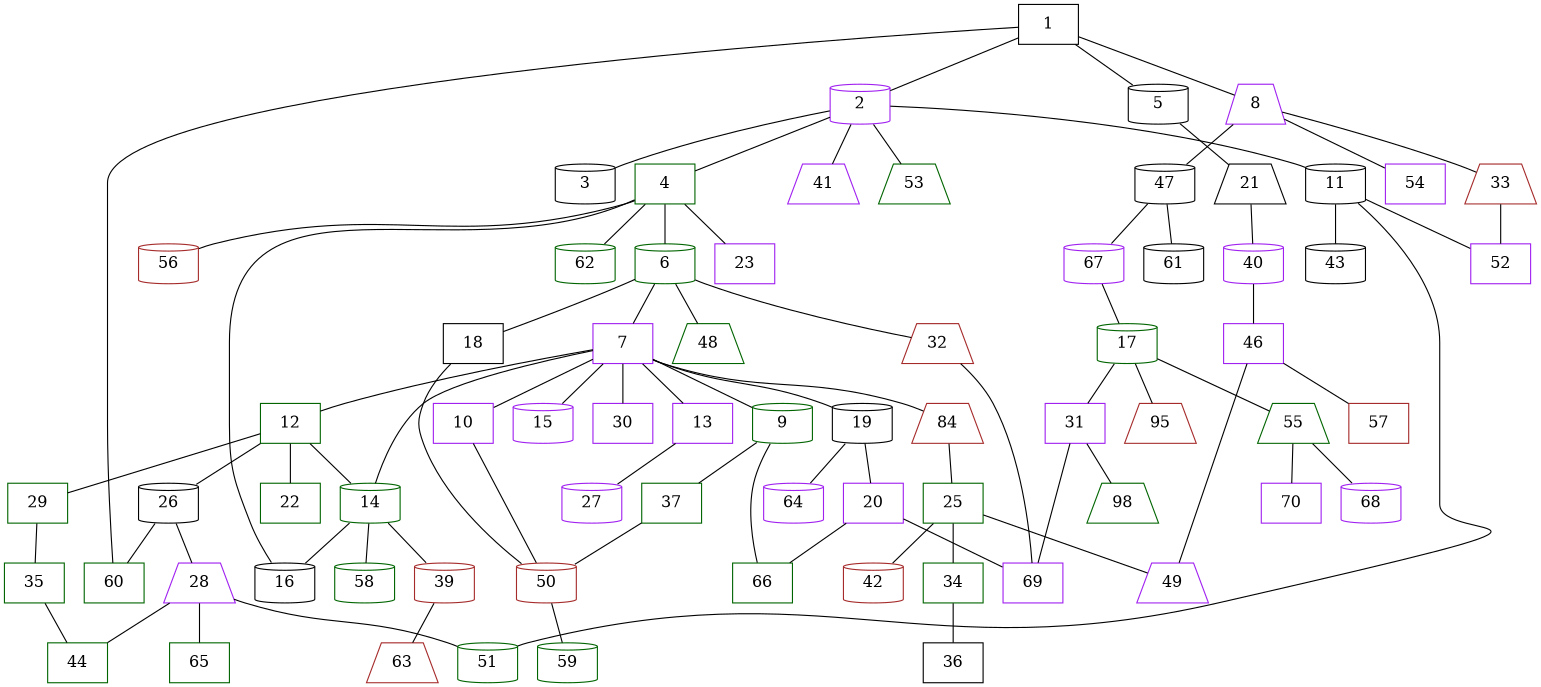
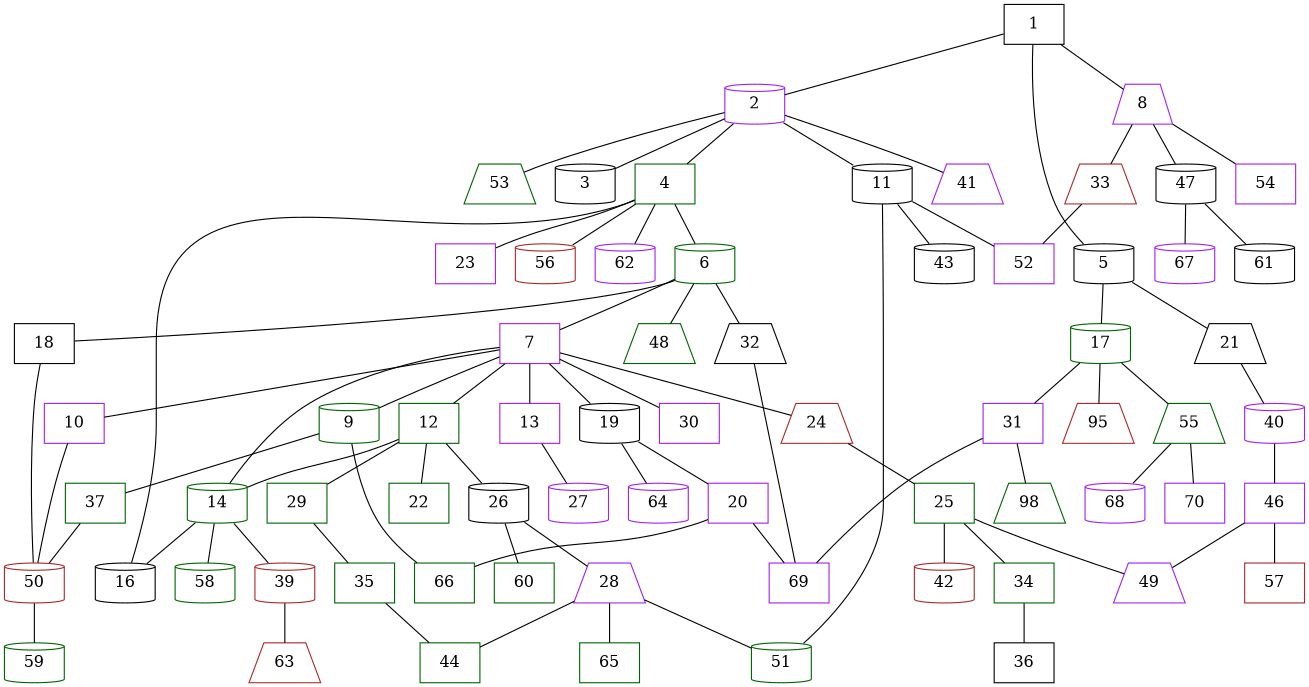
edge "1" -- "60": removed
node "62": color darkgreen -> purple
edge "67" -- "17": now "5" -- "17"
node "32": color brown -> black
node "15": removed
node "84": label "84" -> "24"
